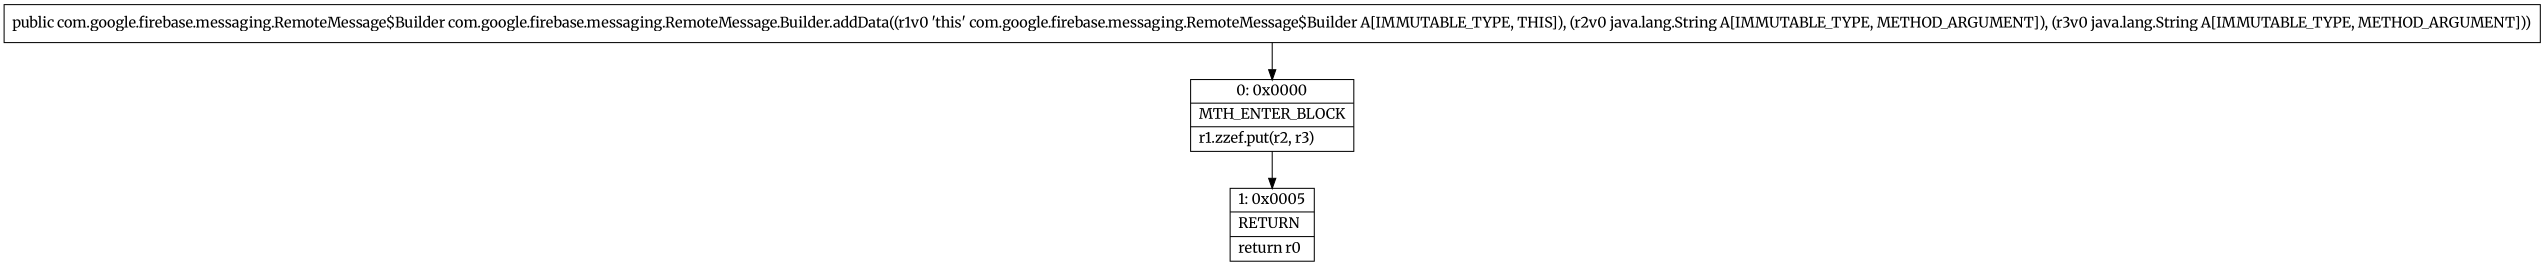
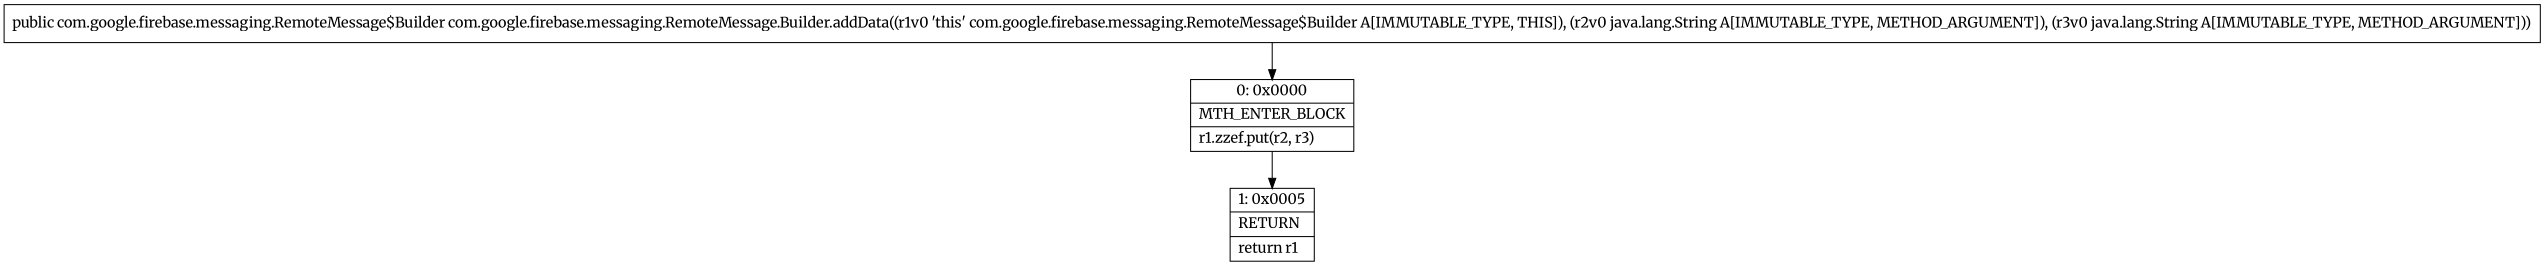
node "1: 0x0005": text "return r0" -> "return r1"
